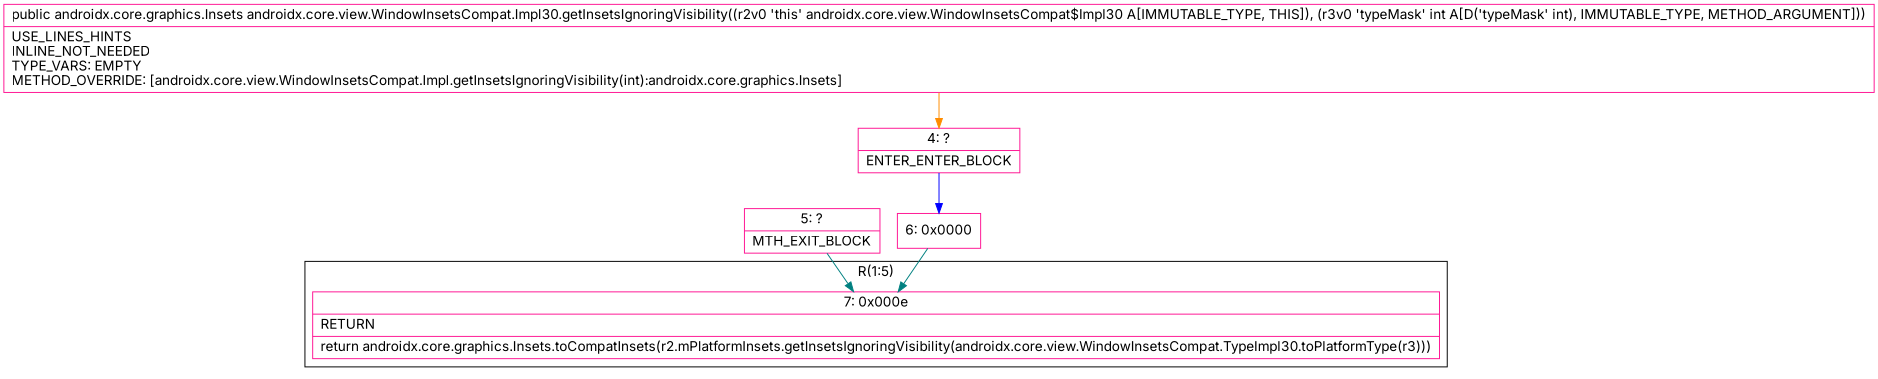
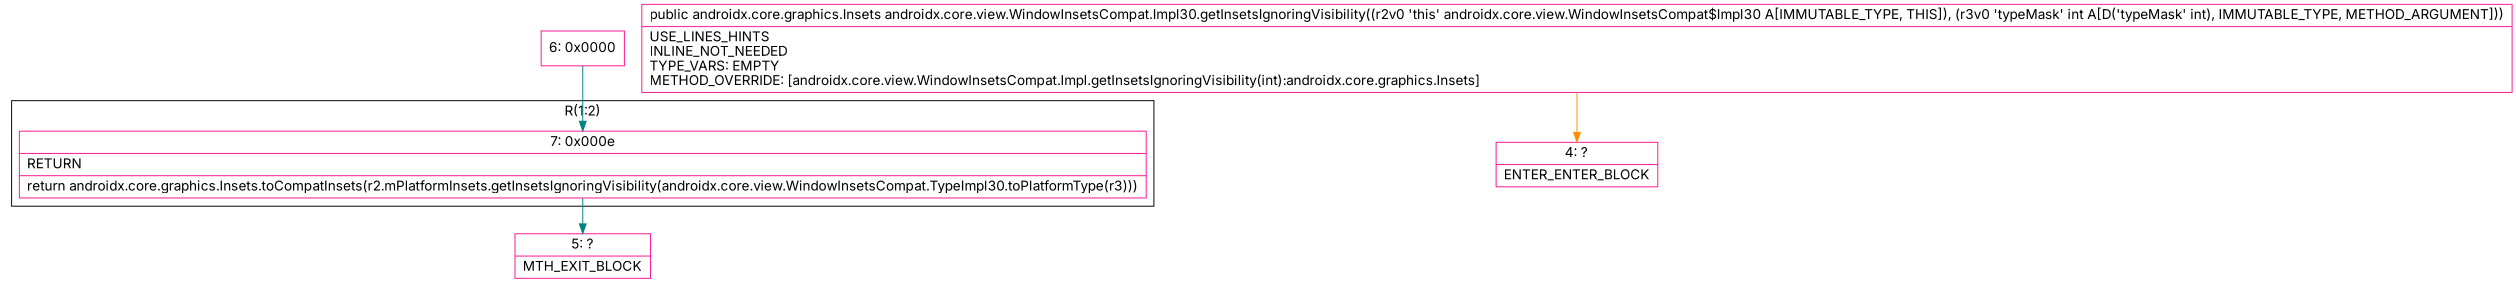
edge "4: ?" -> "6: 0x0000": removed
edge "5: ?" -> "7: 0x000e": reversed
cluster "R(1:5)": label "R(1:5)" -> "R(1:2)"
